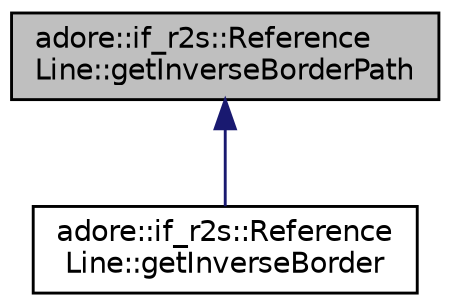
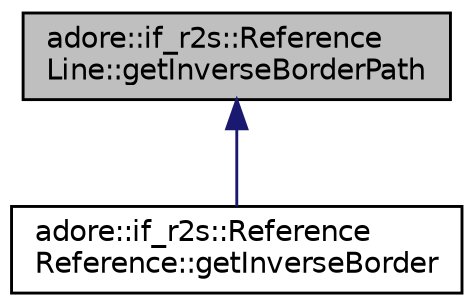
node "adore::if_r2s::Reference Line::getInverseBorder": label "adore::if_r2s::Reference Line::getInverseBorder" -> "adore::if_r2s::Reference Reference::getInverseBorder"
